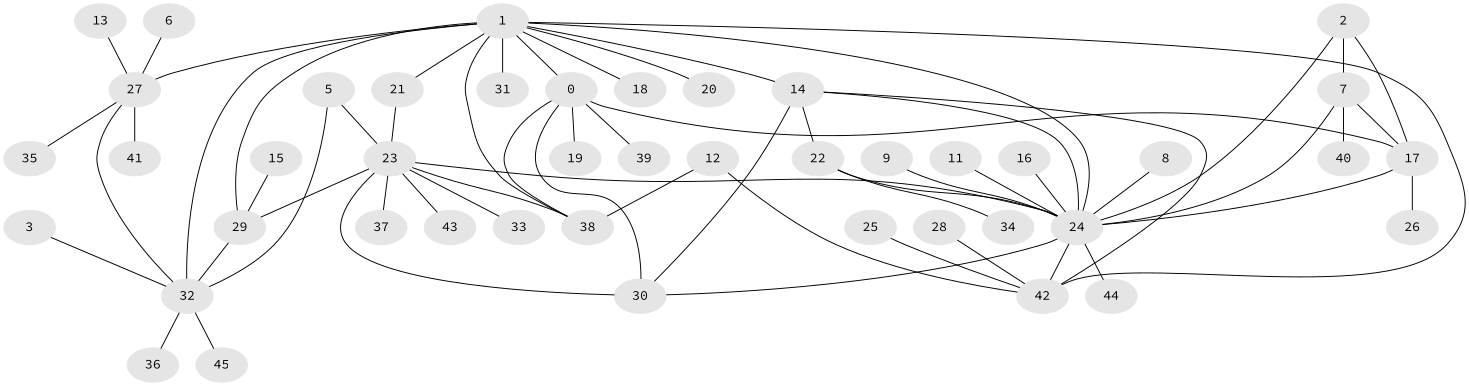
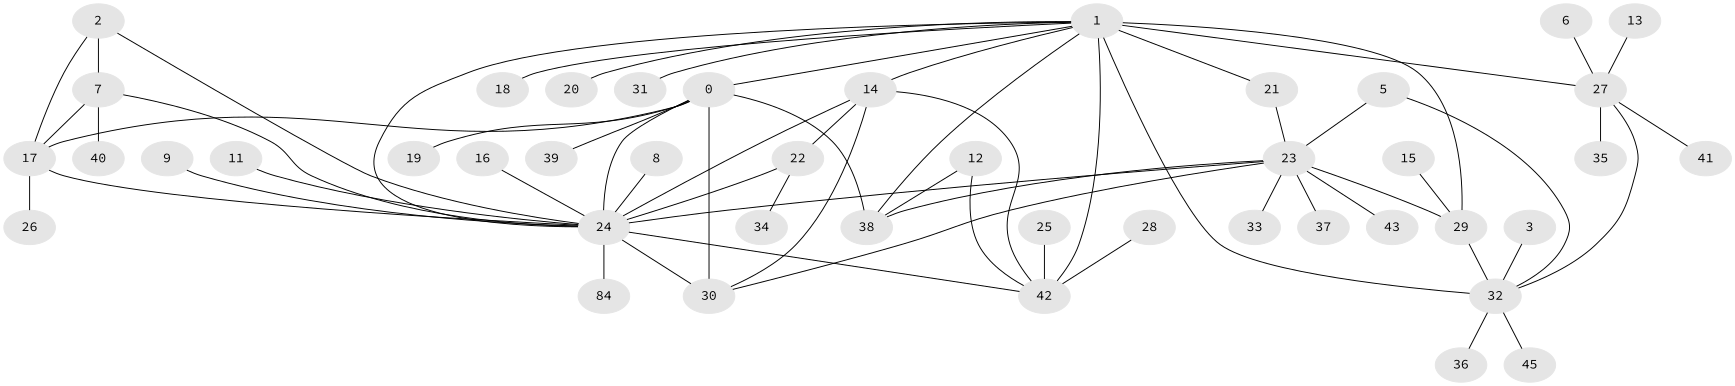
edge "0" -- "24": added
node "44": label "44" -> "84"
